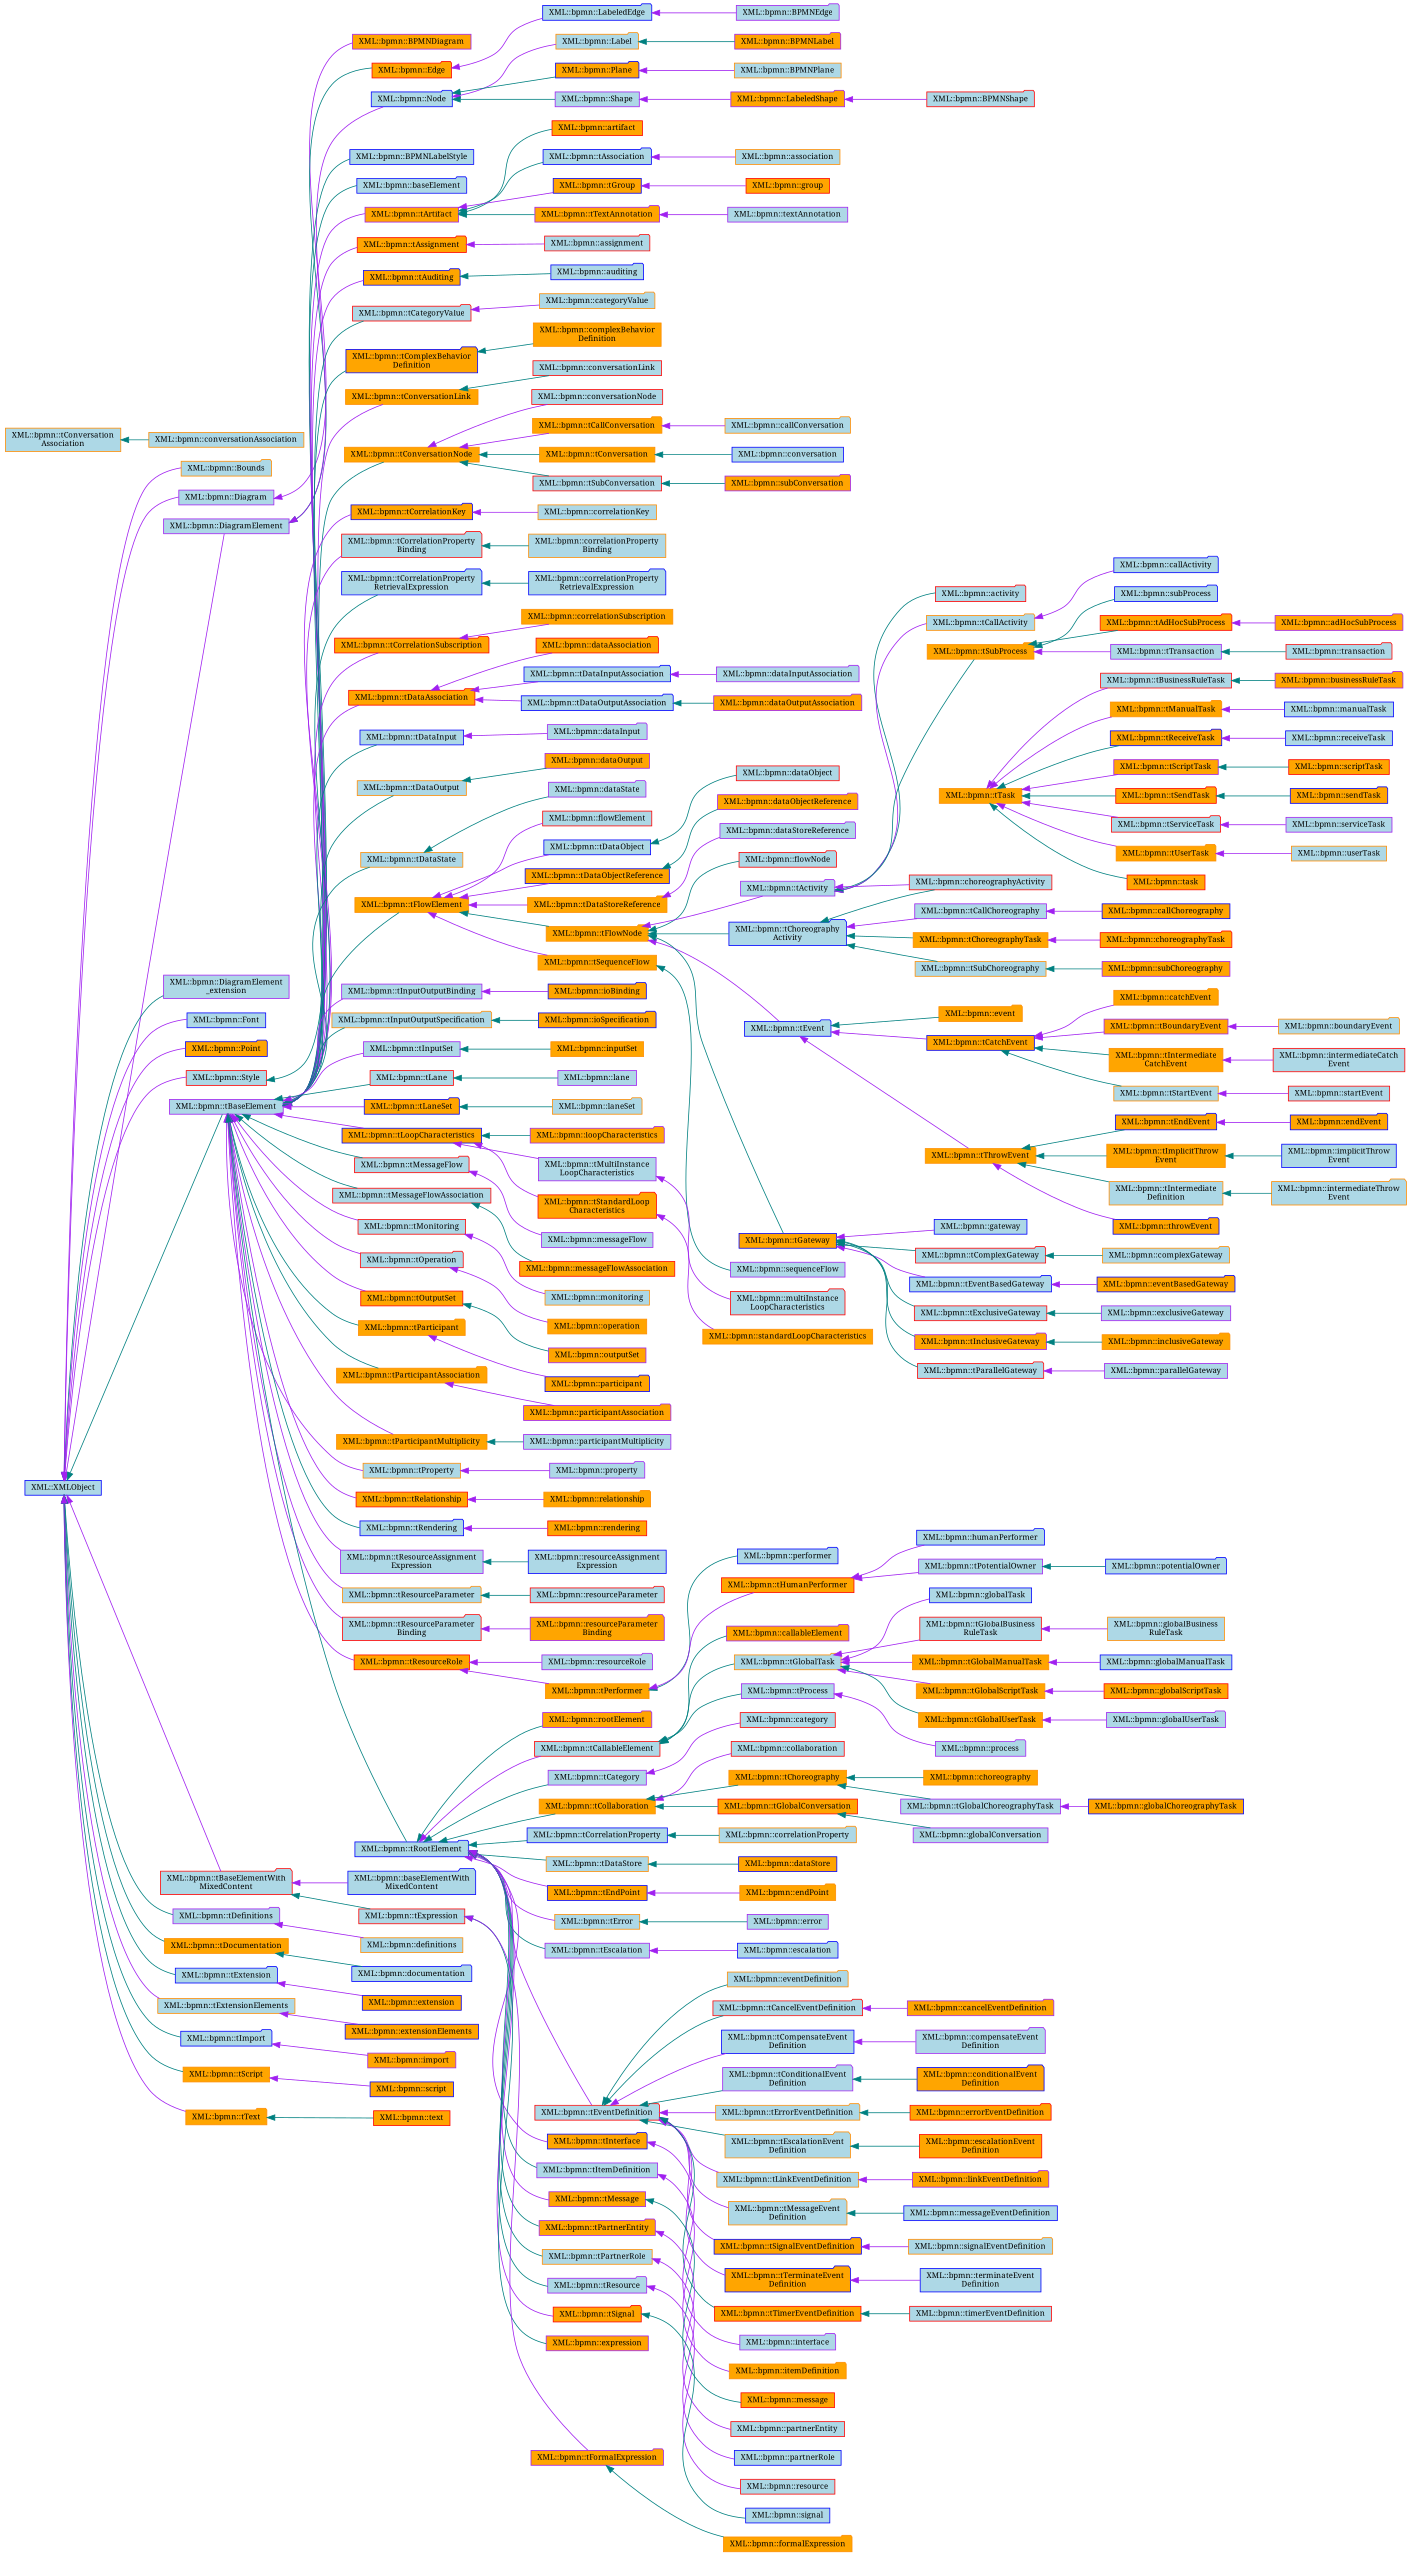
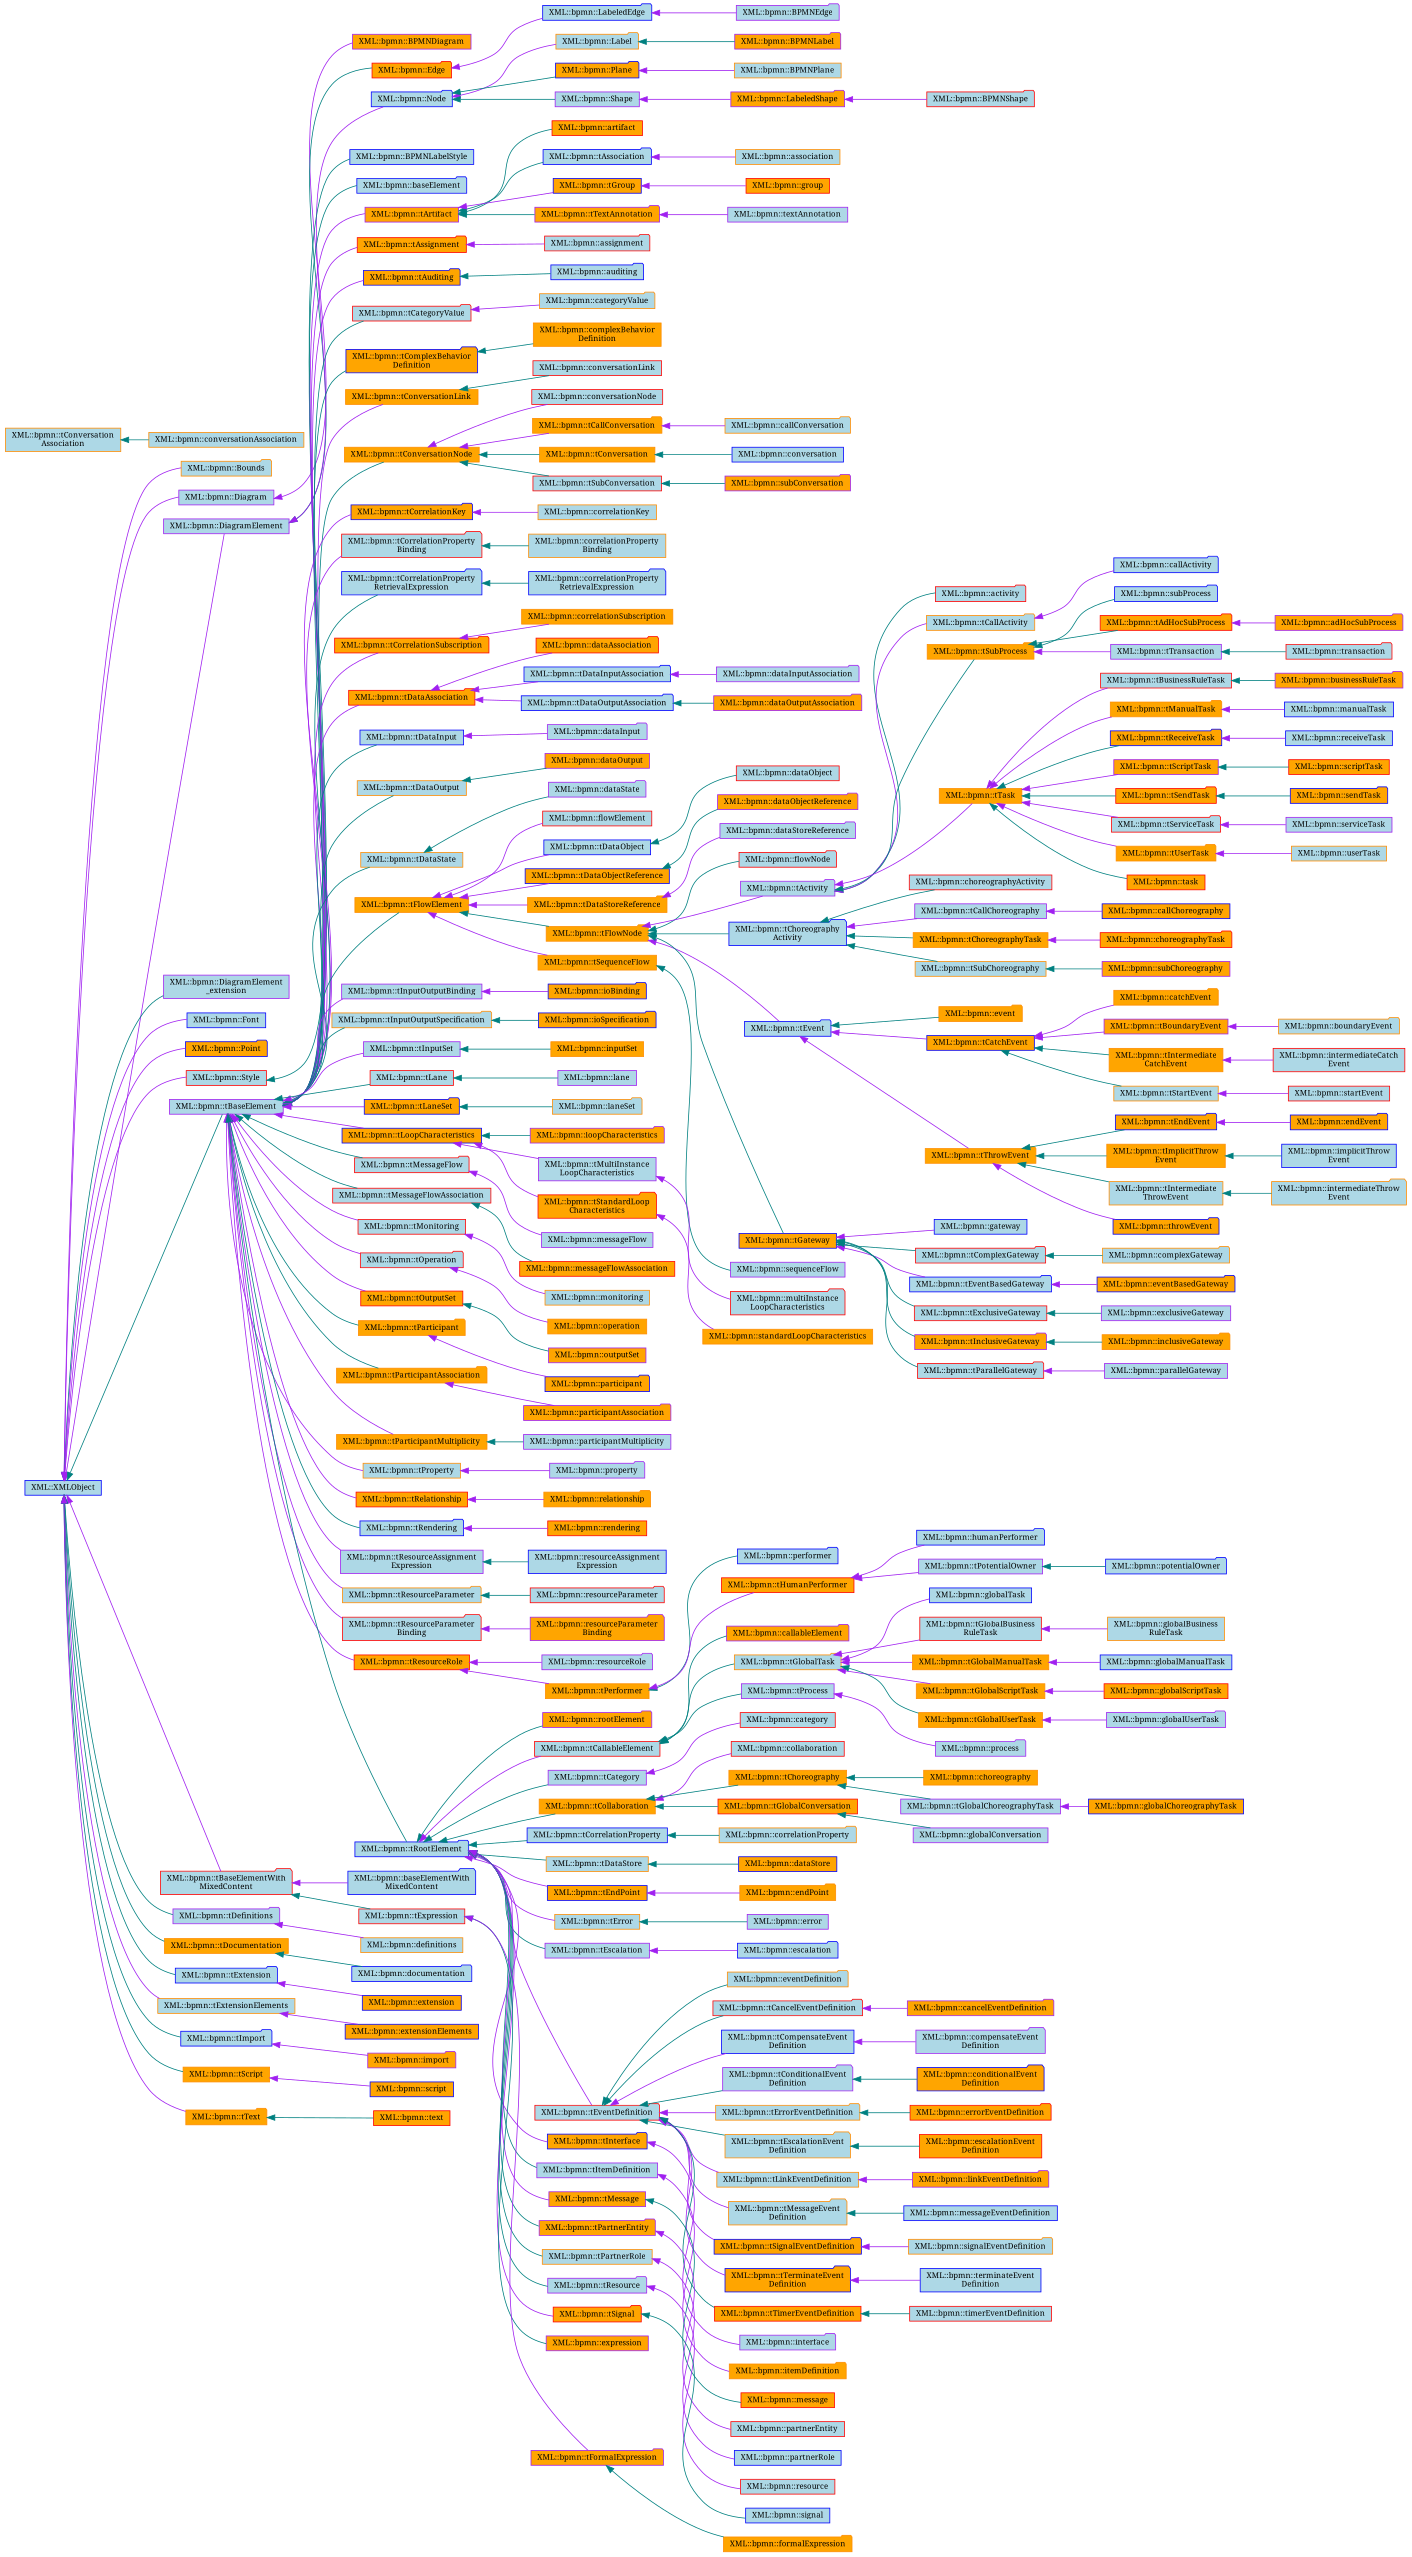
edge "XML::bpmn::choreographyActivity" -> "XML::bpmn::tActivity": now "XML::bpmn::tTask" -> "XML::bpmn::tActivity"
node "XML::bpmn::tIntermediate Definition": label "XML::bpmn::tIntermediate Definition" -> "XML::bpmn::tIntermediate ThrowEvent"
